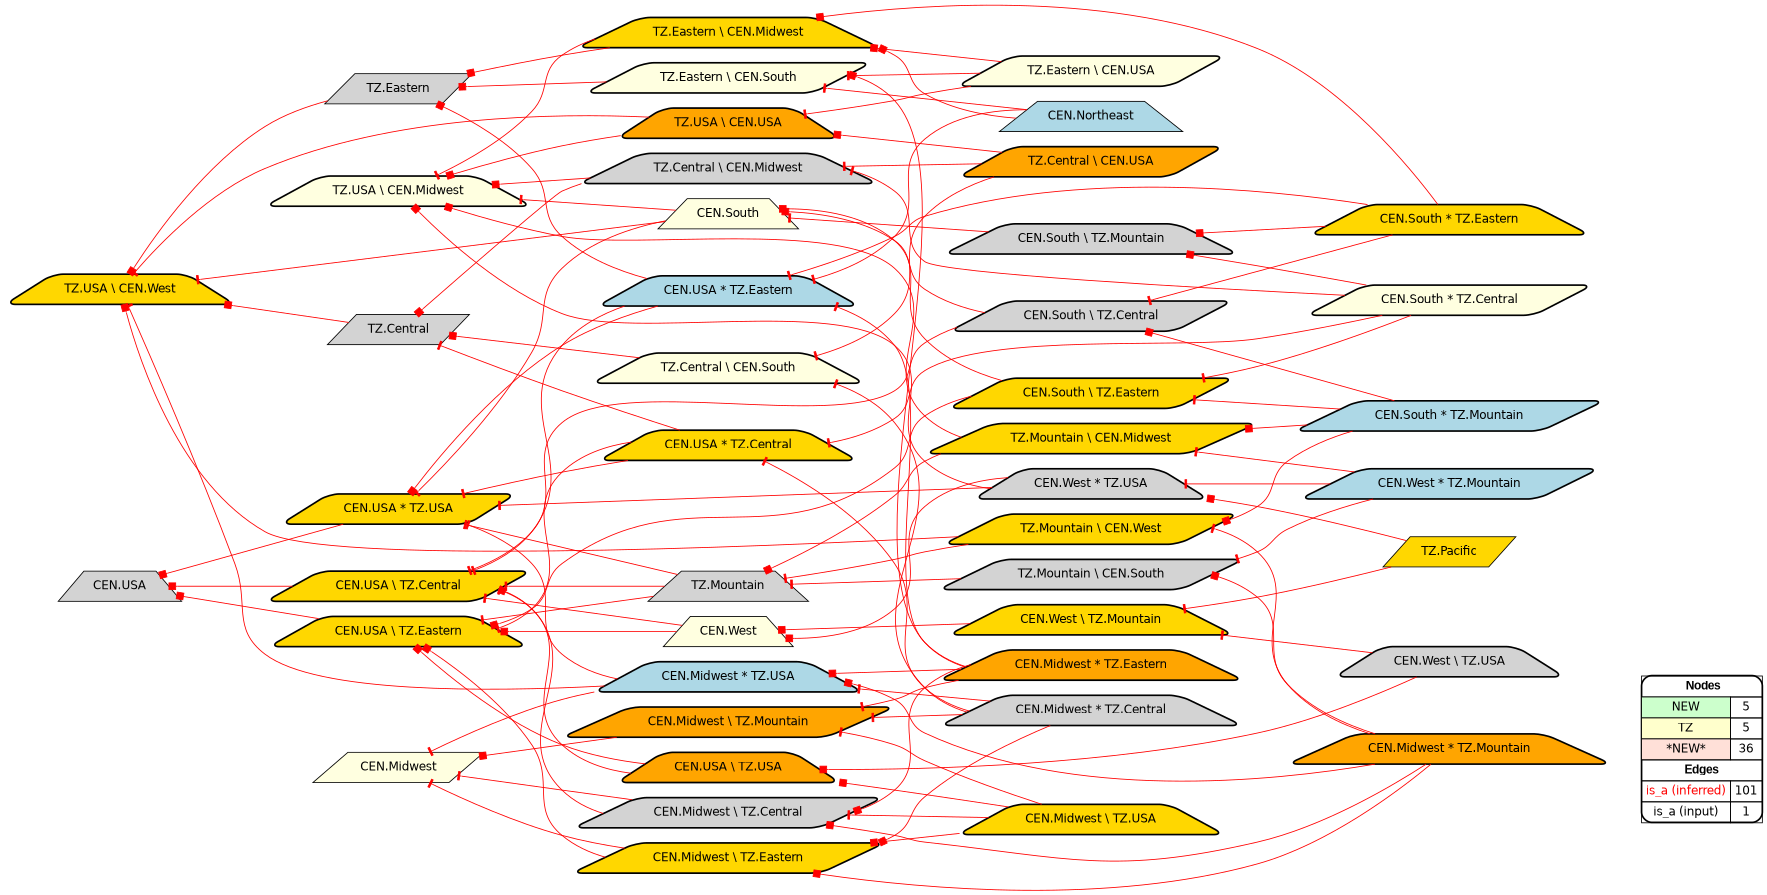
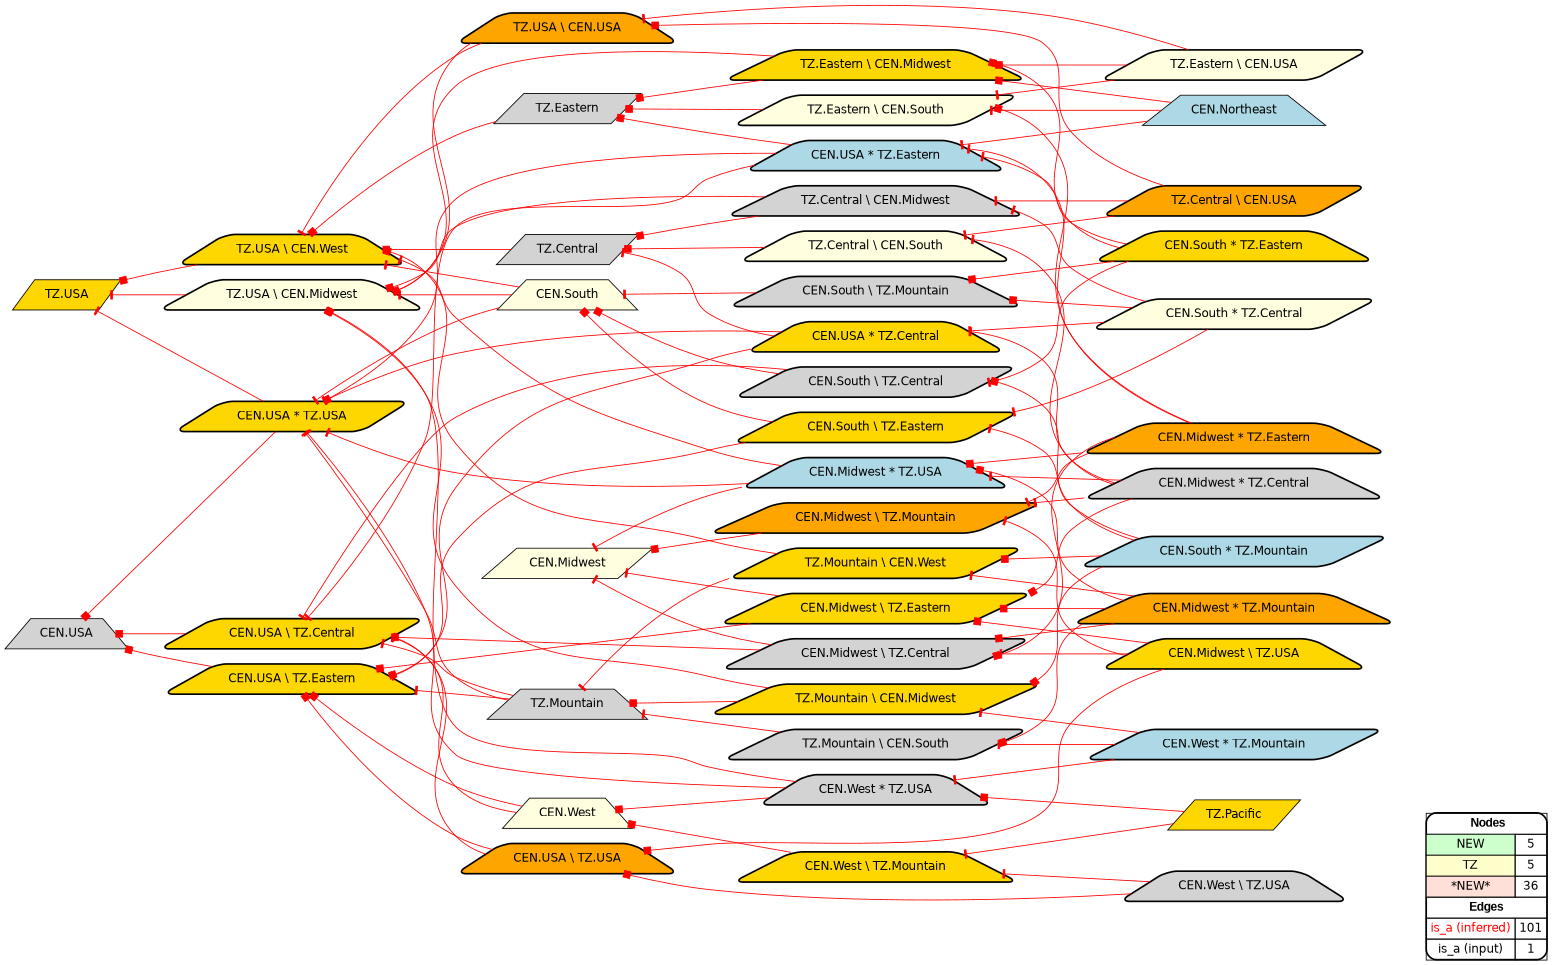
node "TZ.USA": added
